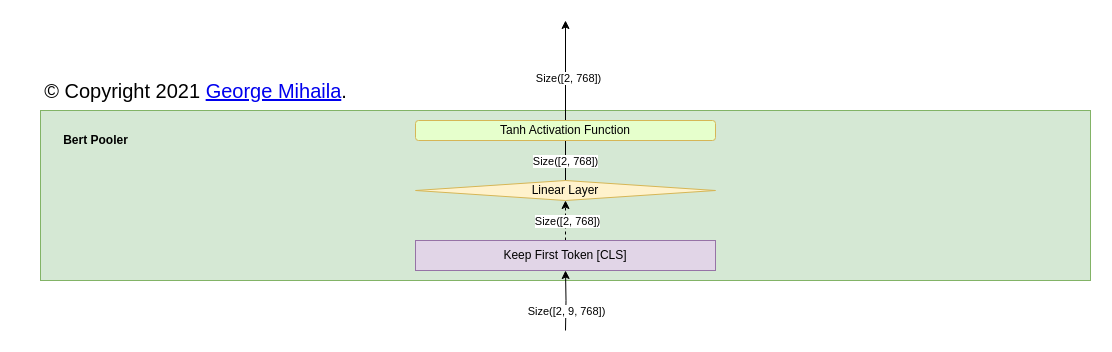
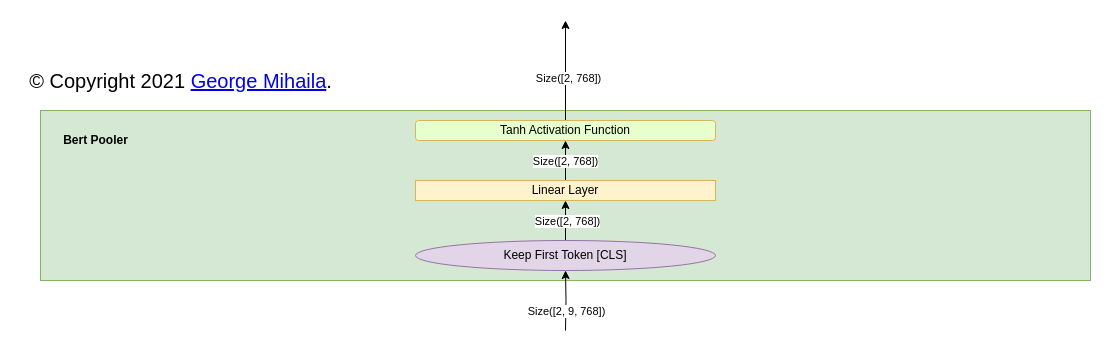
node "© Copyright 2021 George Mihaila.": moved (196, 91) -> (181, 81)
edge "Tanh Activation Function" -- "Linear Layer": arrowhead none -> classic
node "Linear Layer": shape diamond -> rectangle
edge "Keep First Token [CLS]" -> "Linear Layer": style dashed -> solid
node "Keep First Token [CLS]": shape rectangle -> ellipse
